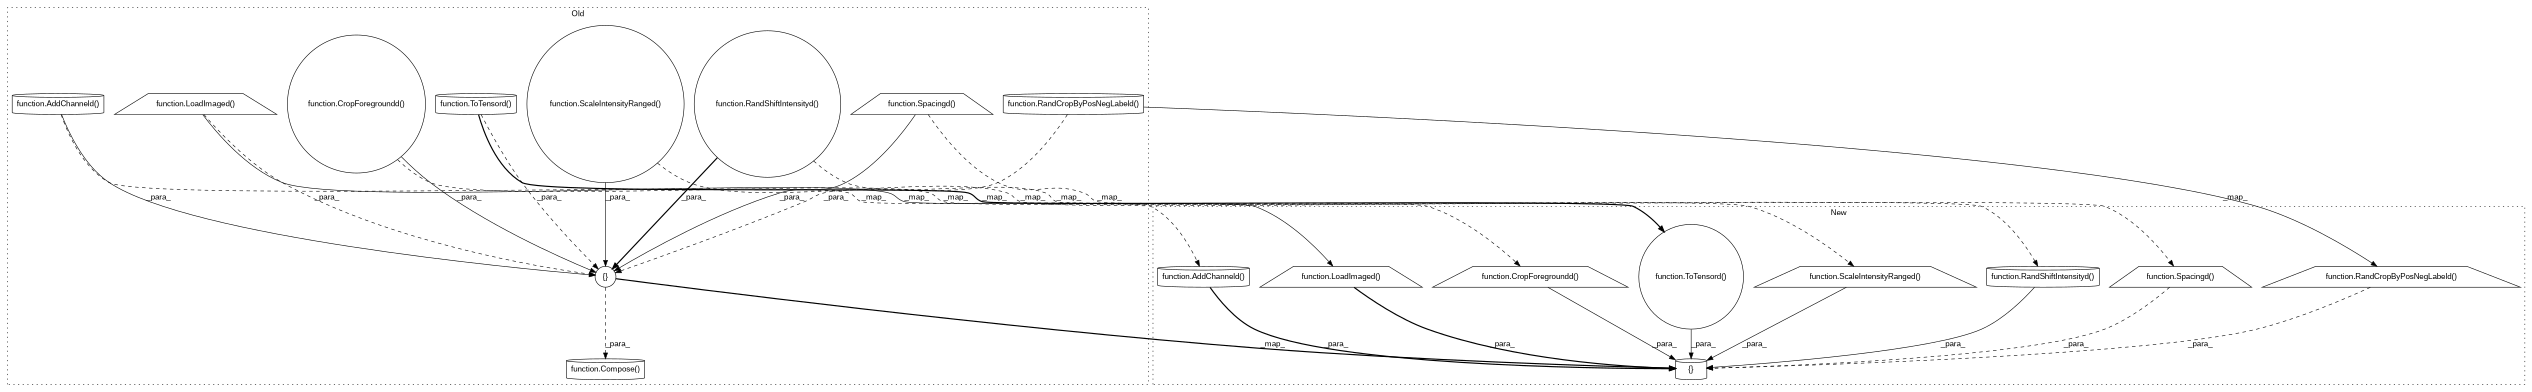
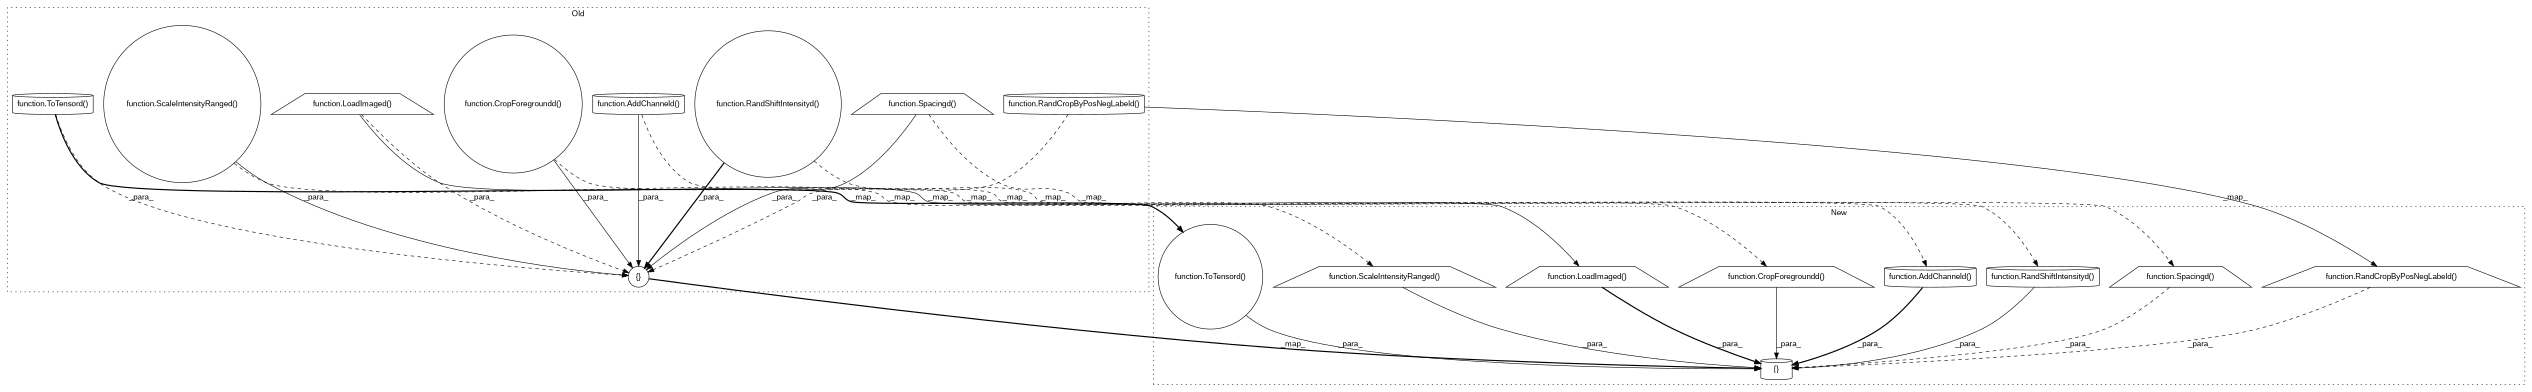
node "function.Compose()": removed
